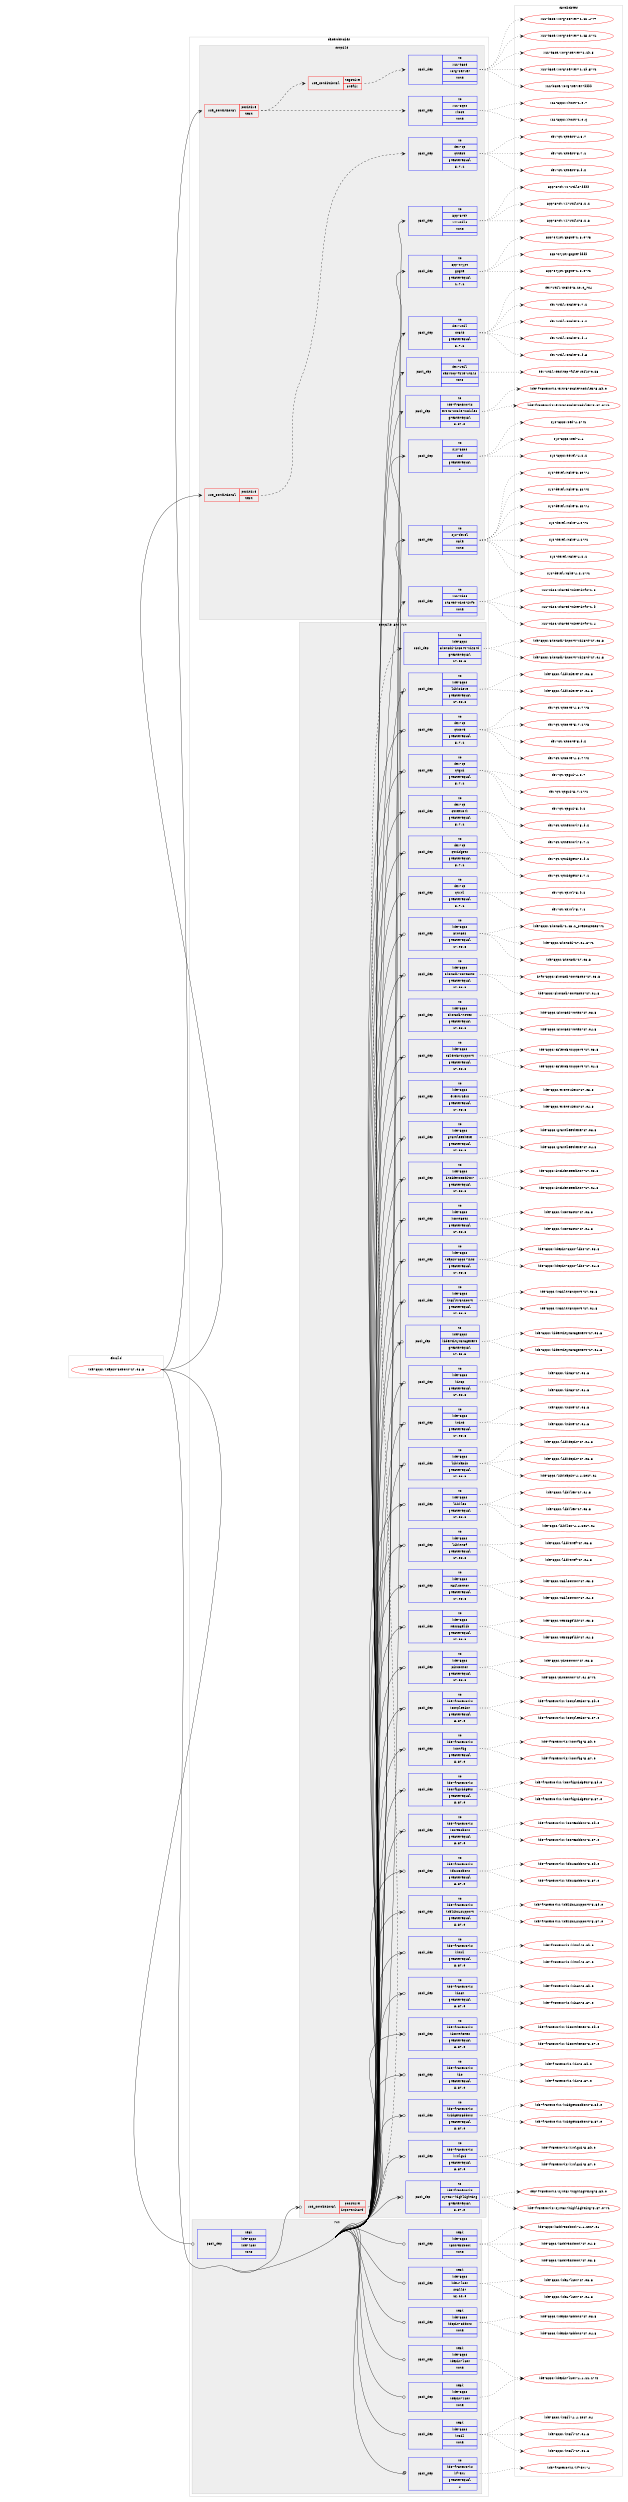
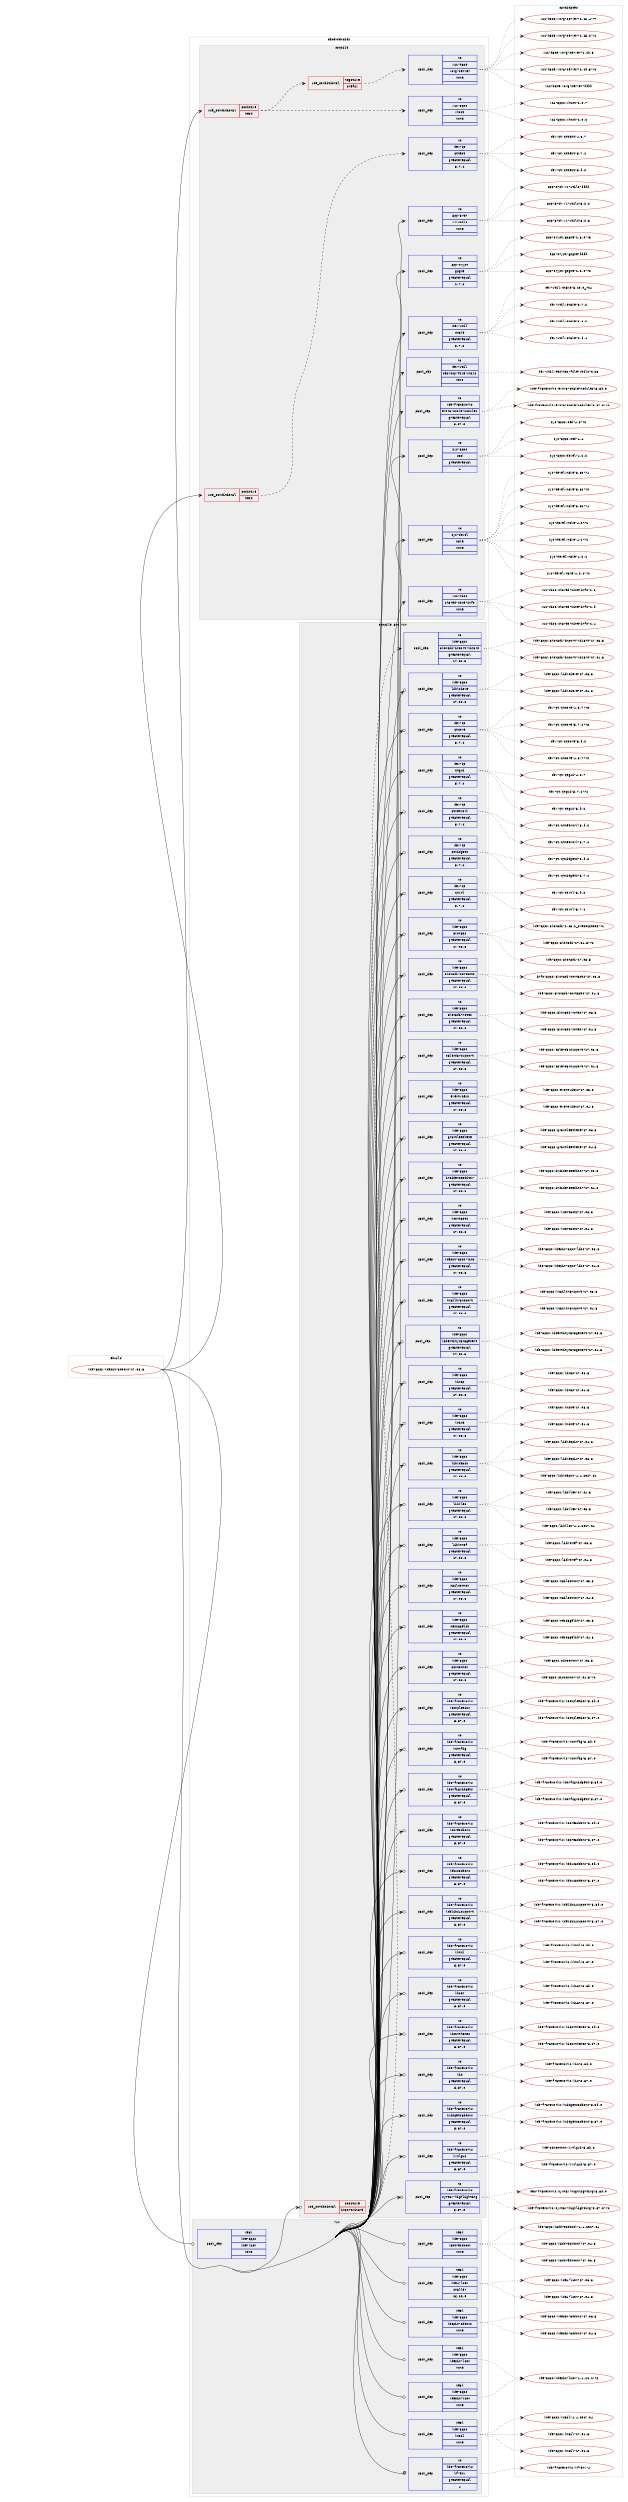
node "dev-util/cmake-3.9.5": removed
node "kde-frameworks/kxmlgui-5.39.0": label "kde-frameworks/kxmlgui-5.39.0" -> "kde-pimcommon/kxmlgui-5.39.0"
